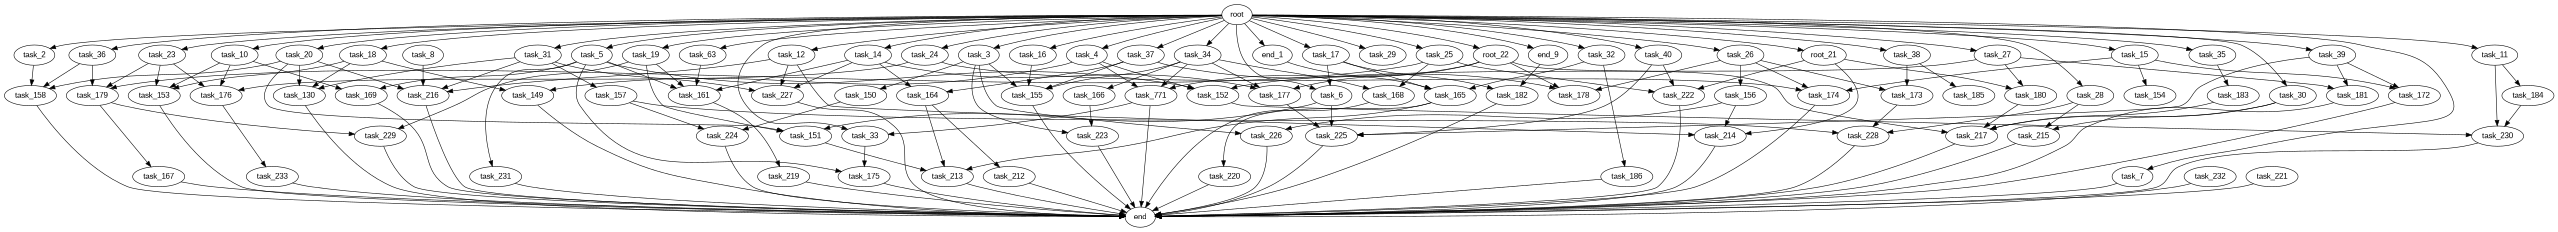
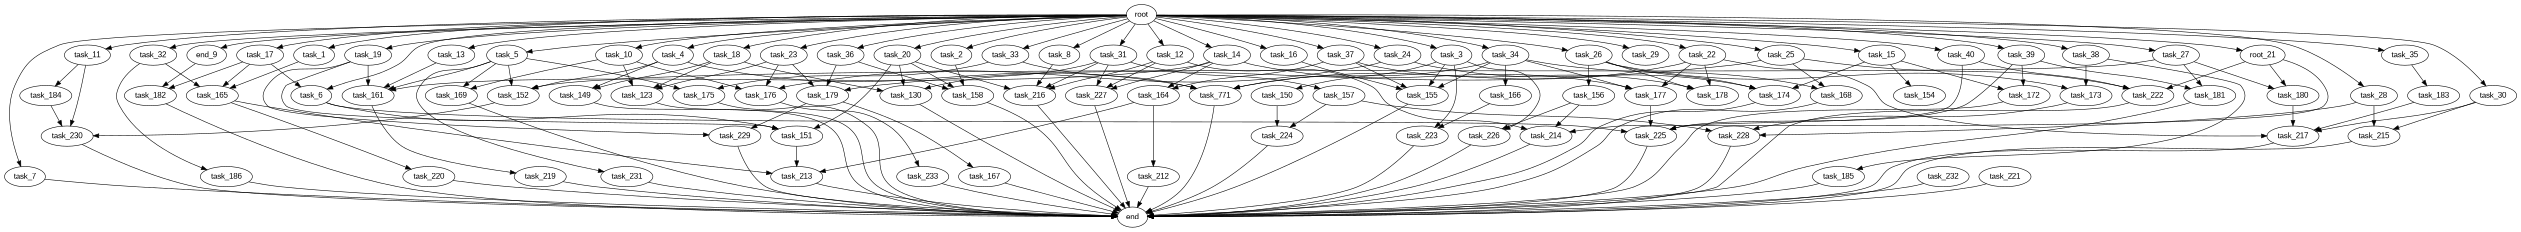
edge "root" -> "task_8": added
node "task_63": label "task_63" -> "task_13"
node "end_1": label "end_1" -> "task_1"
node "root_22": label "root_22" -> "task_22"
node "task_153": label "task_153" -> "task_123"
edge "task_771" -> "task_33": reversed
edge "task_185" -> "end": added
